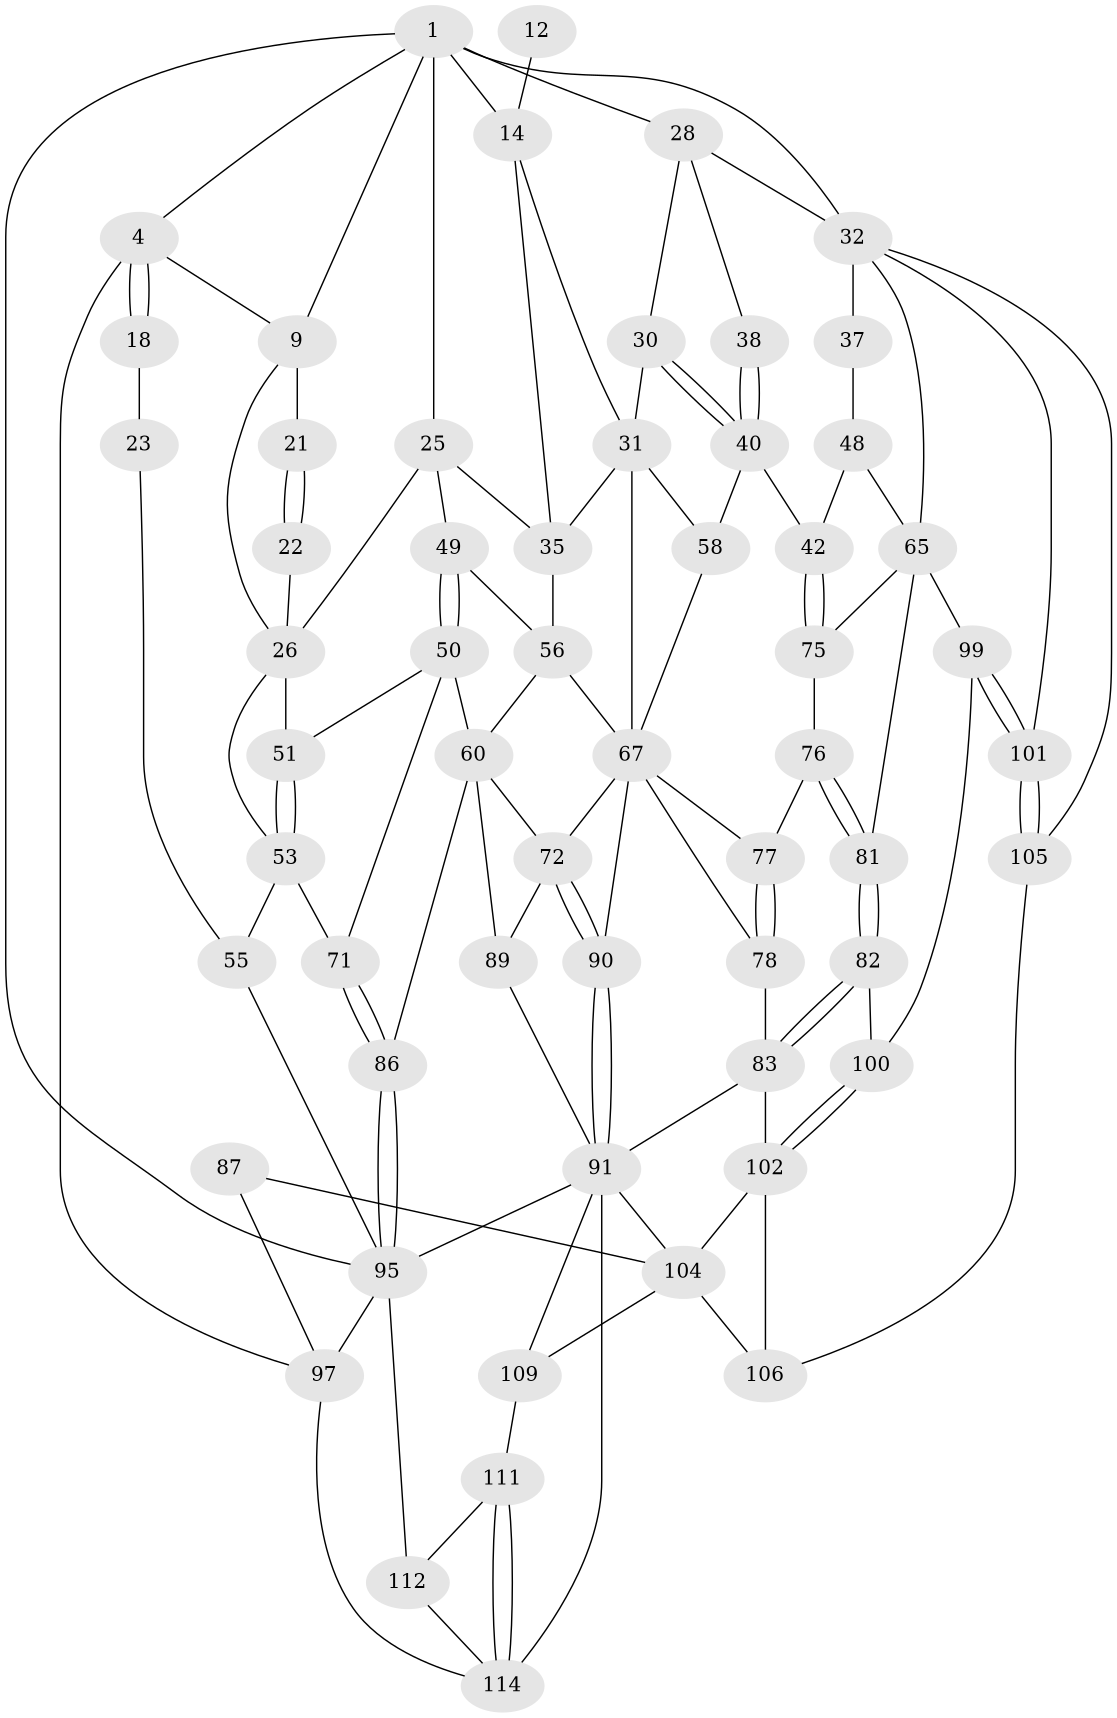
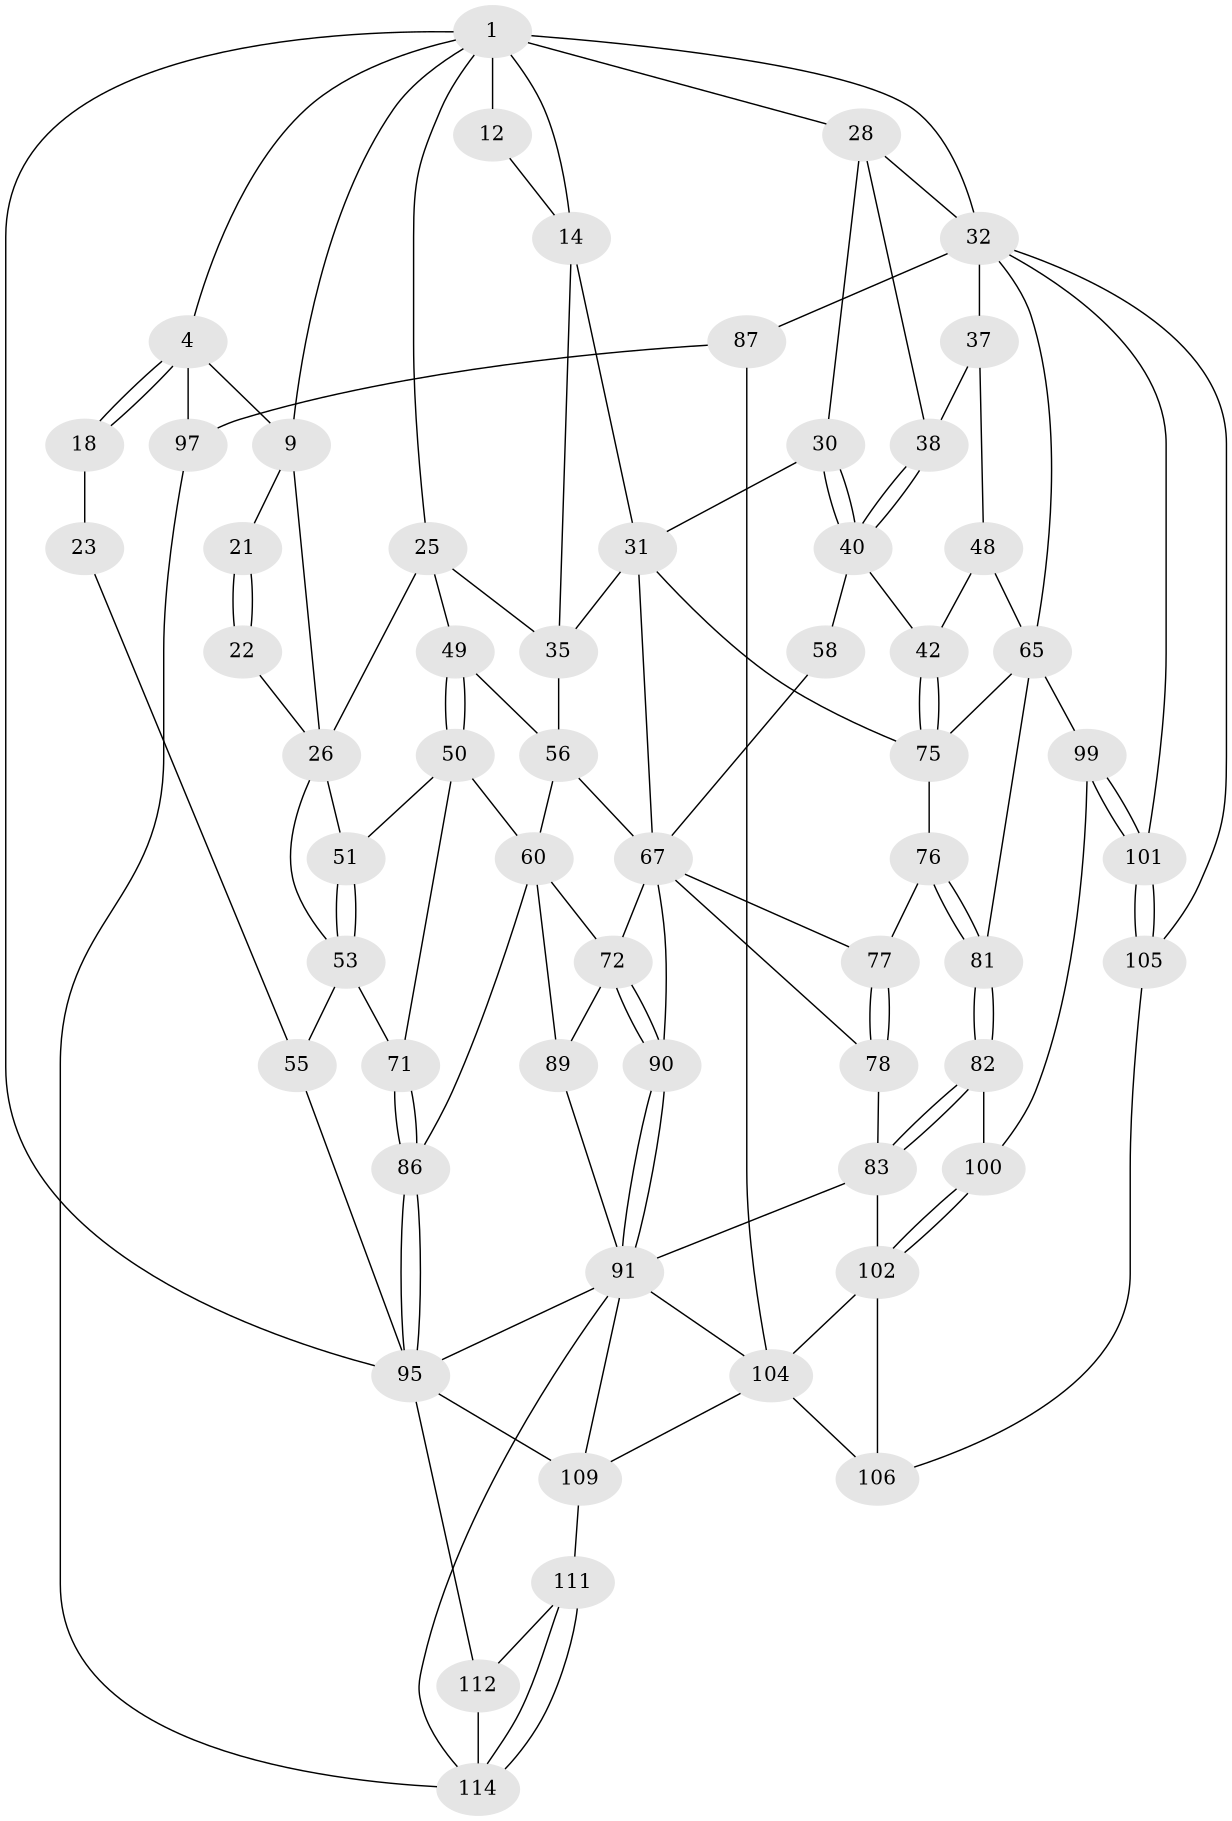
edge "1" -- "12": added
edge "32" -- "87": added
edge "37" -- "38": added
edge "31" -- "58": now "31" -- "75"
edge "95" -- "97": now "95" -- "109"
